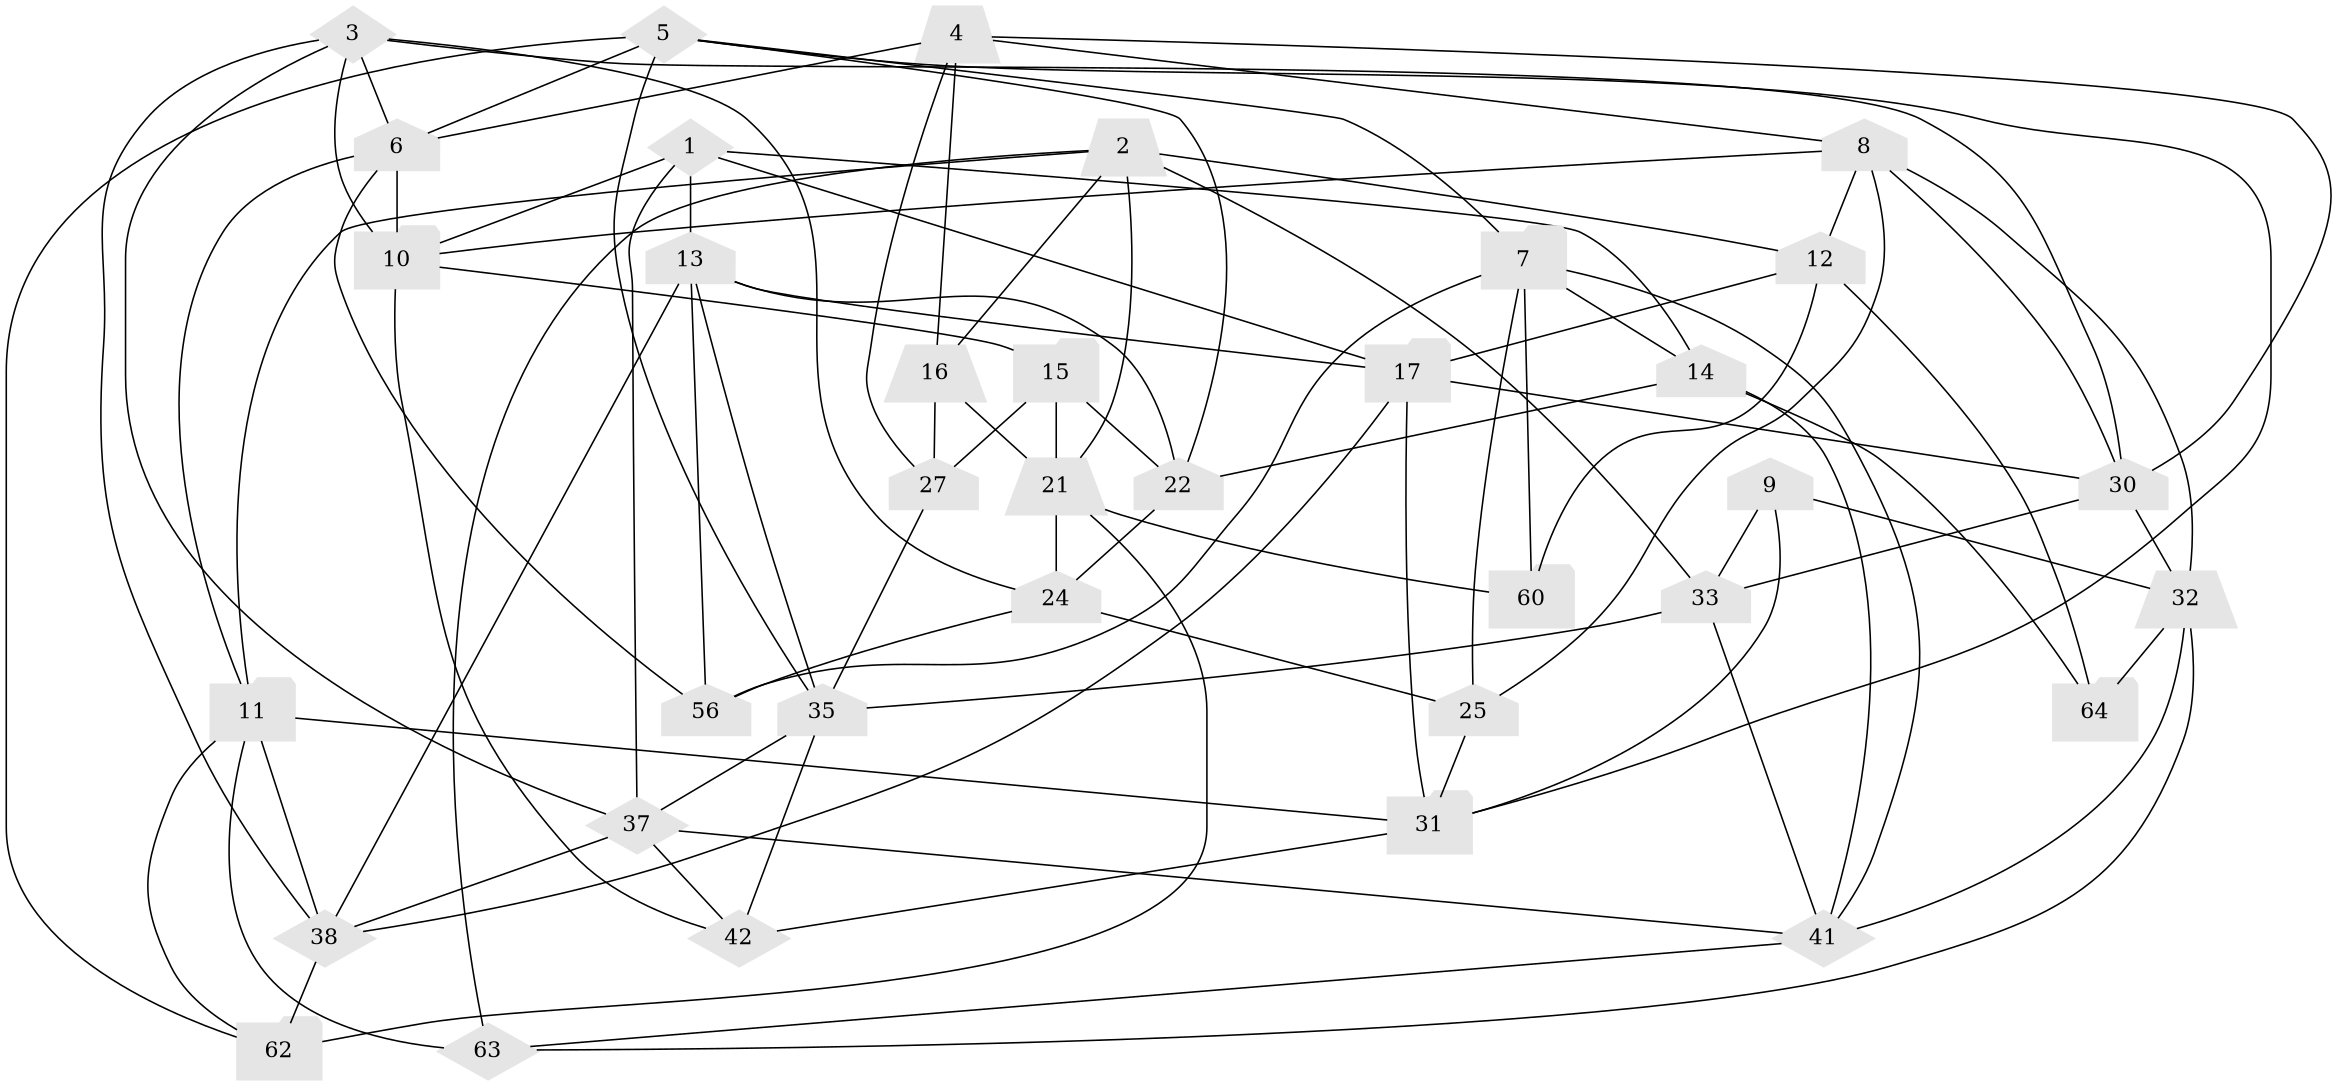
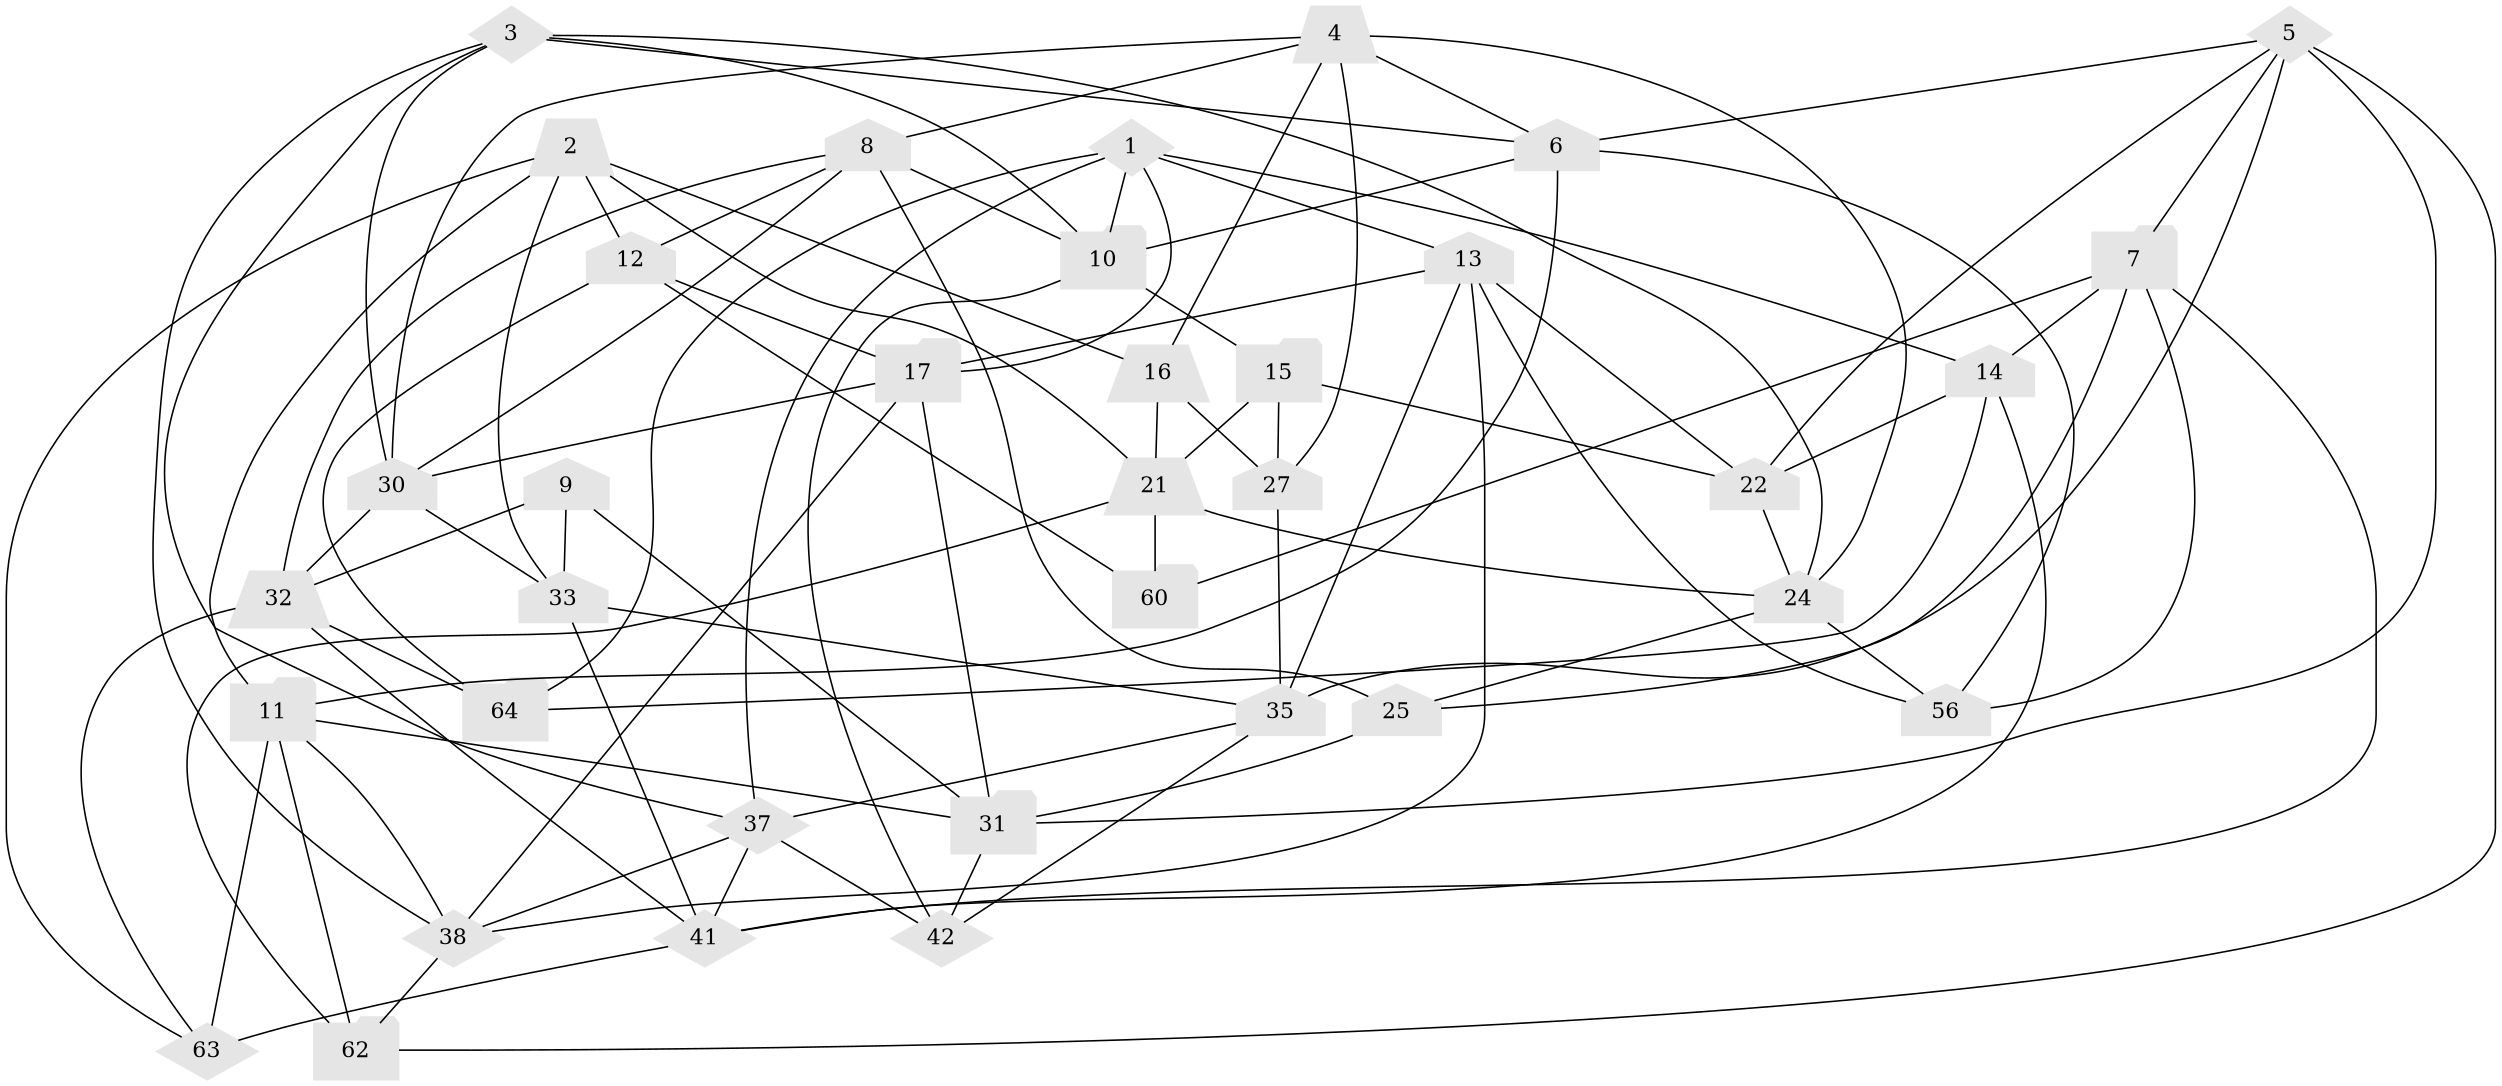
edge "4" -- "24": added
edge "1" -- "64": added
